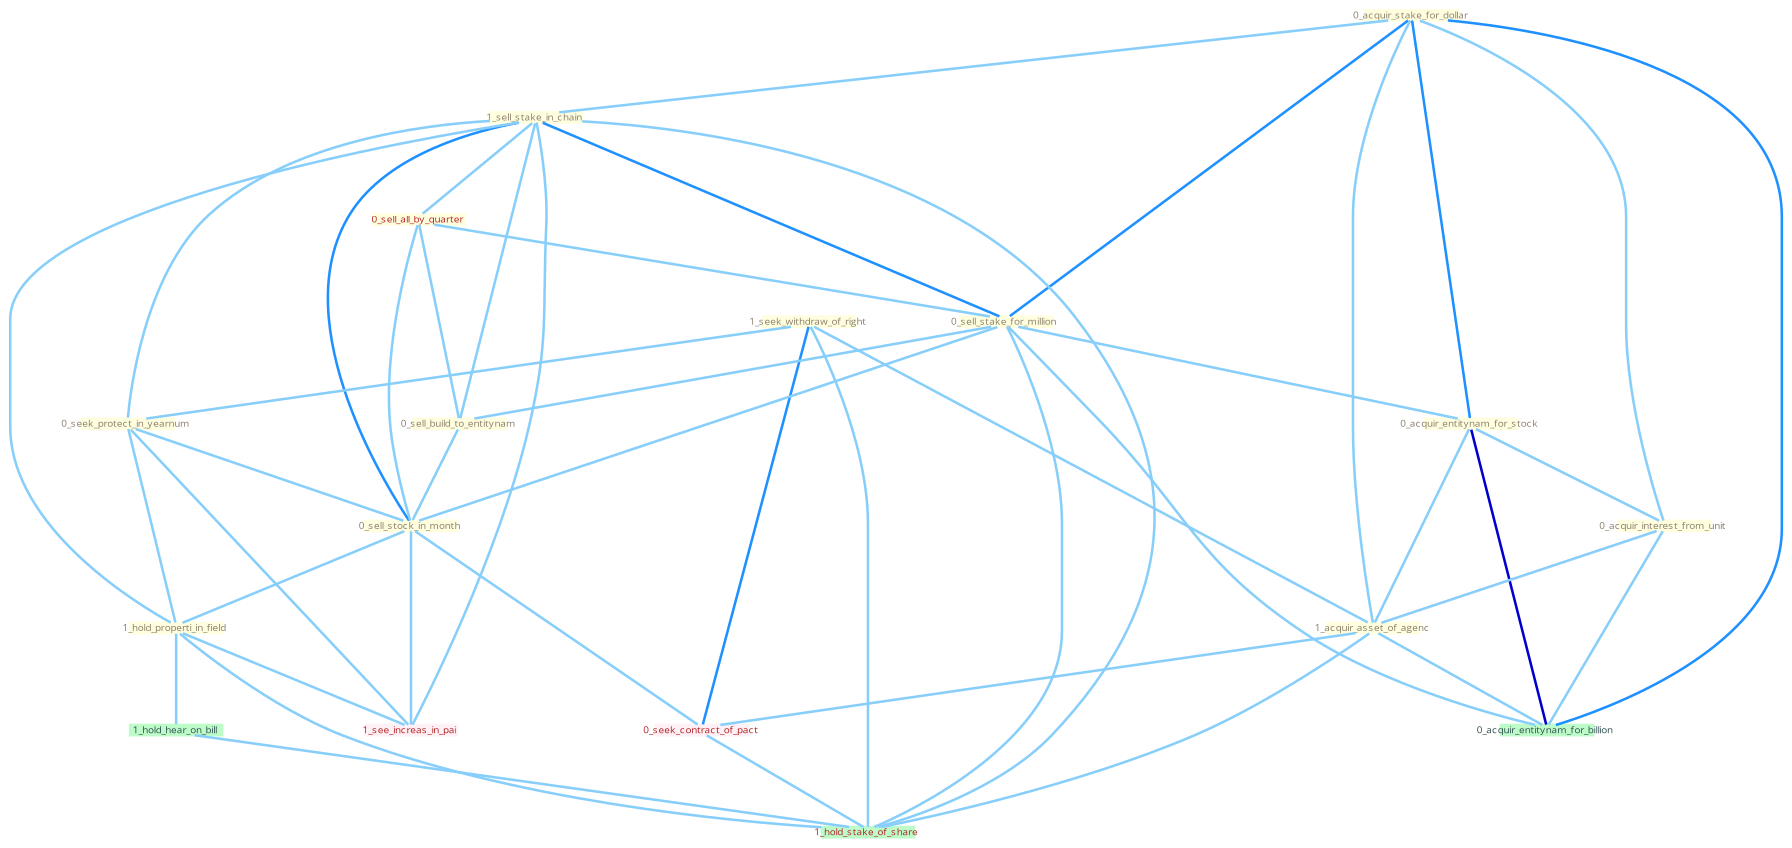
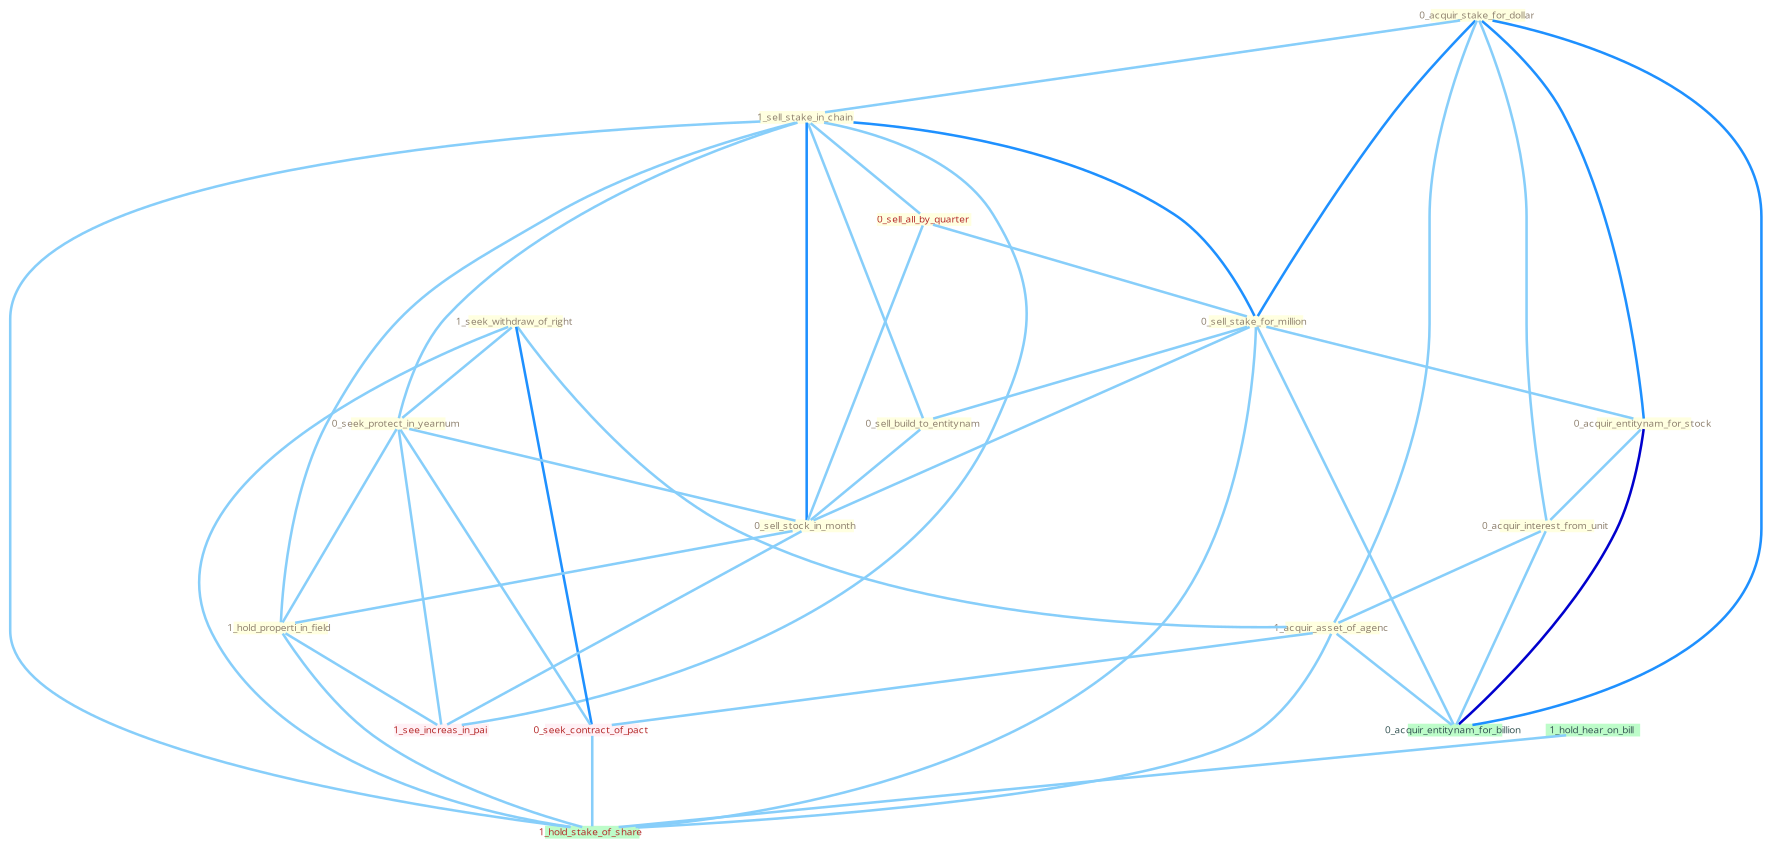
edge "0_sell_all_by_quarter" -- "0_sell_build_to_entitynam": removed
edge "0_acquir_entitynam_for_stock" -- "1_acquir_asset_of_agenc": removed
edge "0_sell_stock_in_month" -- "0_seek_contract_of_pact": now "0_seek_protect_in_yearnum" -- "0_seek_contract_of_pact"
edge "1_hold_properti_in_field" -- "1_hold_hear_on_bill": removed
